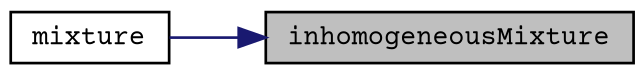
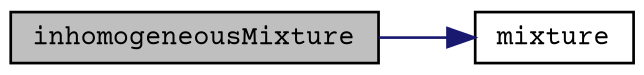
edge "mixture" -> "inhomogeneousMixture": reversed
